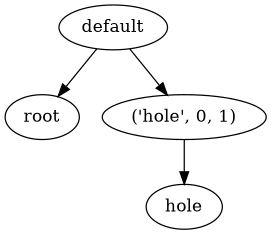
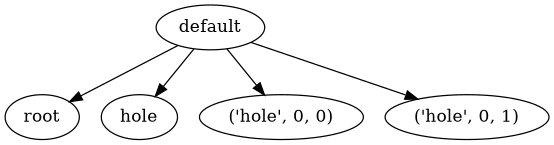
node "('hole', 0, 0)": added
edge "('hole', 0, 1)" -> "hole": now "default" -> "hole"
